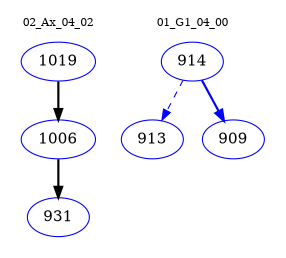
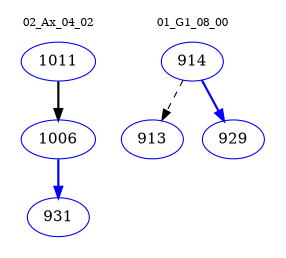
cluster "01_G1_04_00": label "01_G1_04_00" -> "01_G1_08_00"
node "1019": label "1019" -> "1011"
edge "914" -> "913": color blue -> black
node "909": label "909" -> "929"
edge "1006" -> "931": color black -> blue
